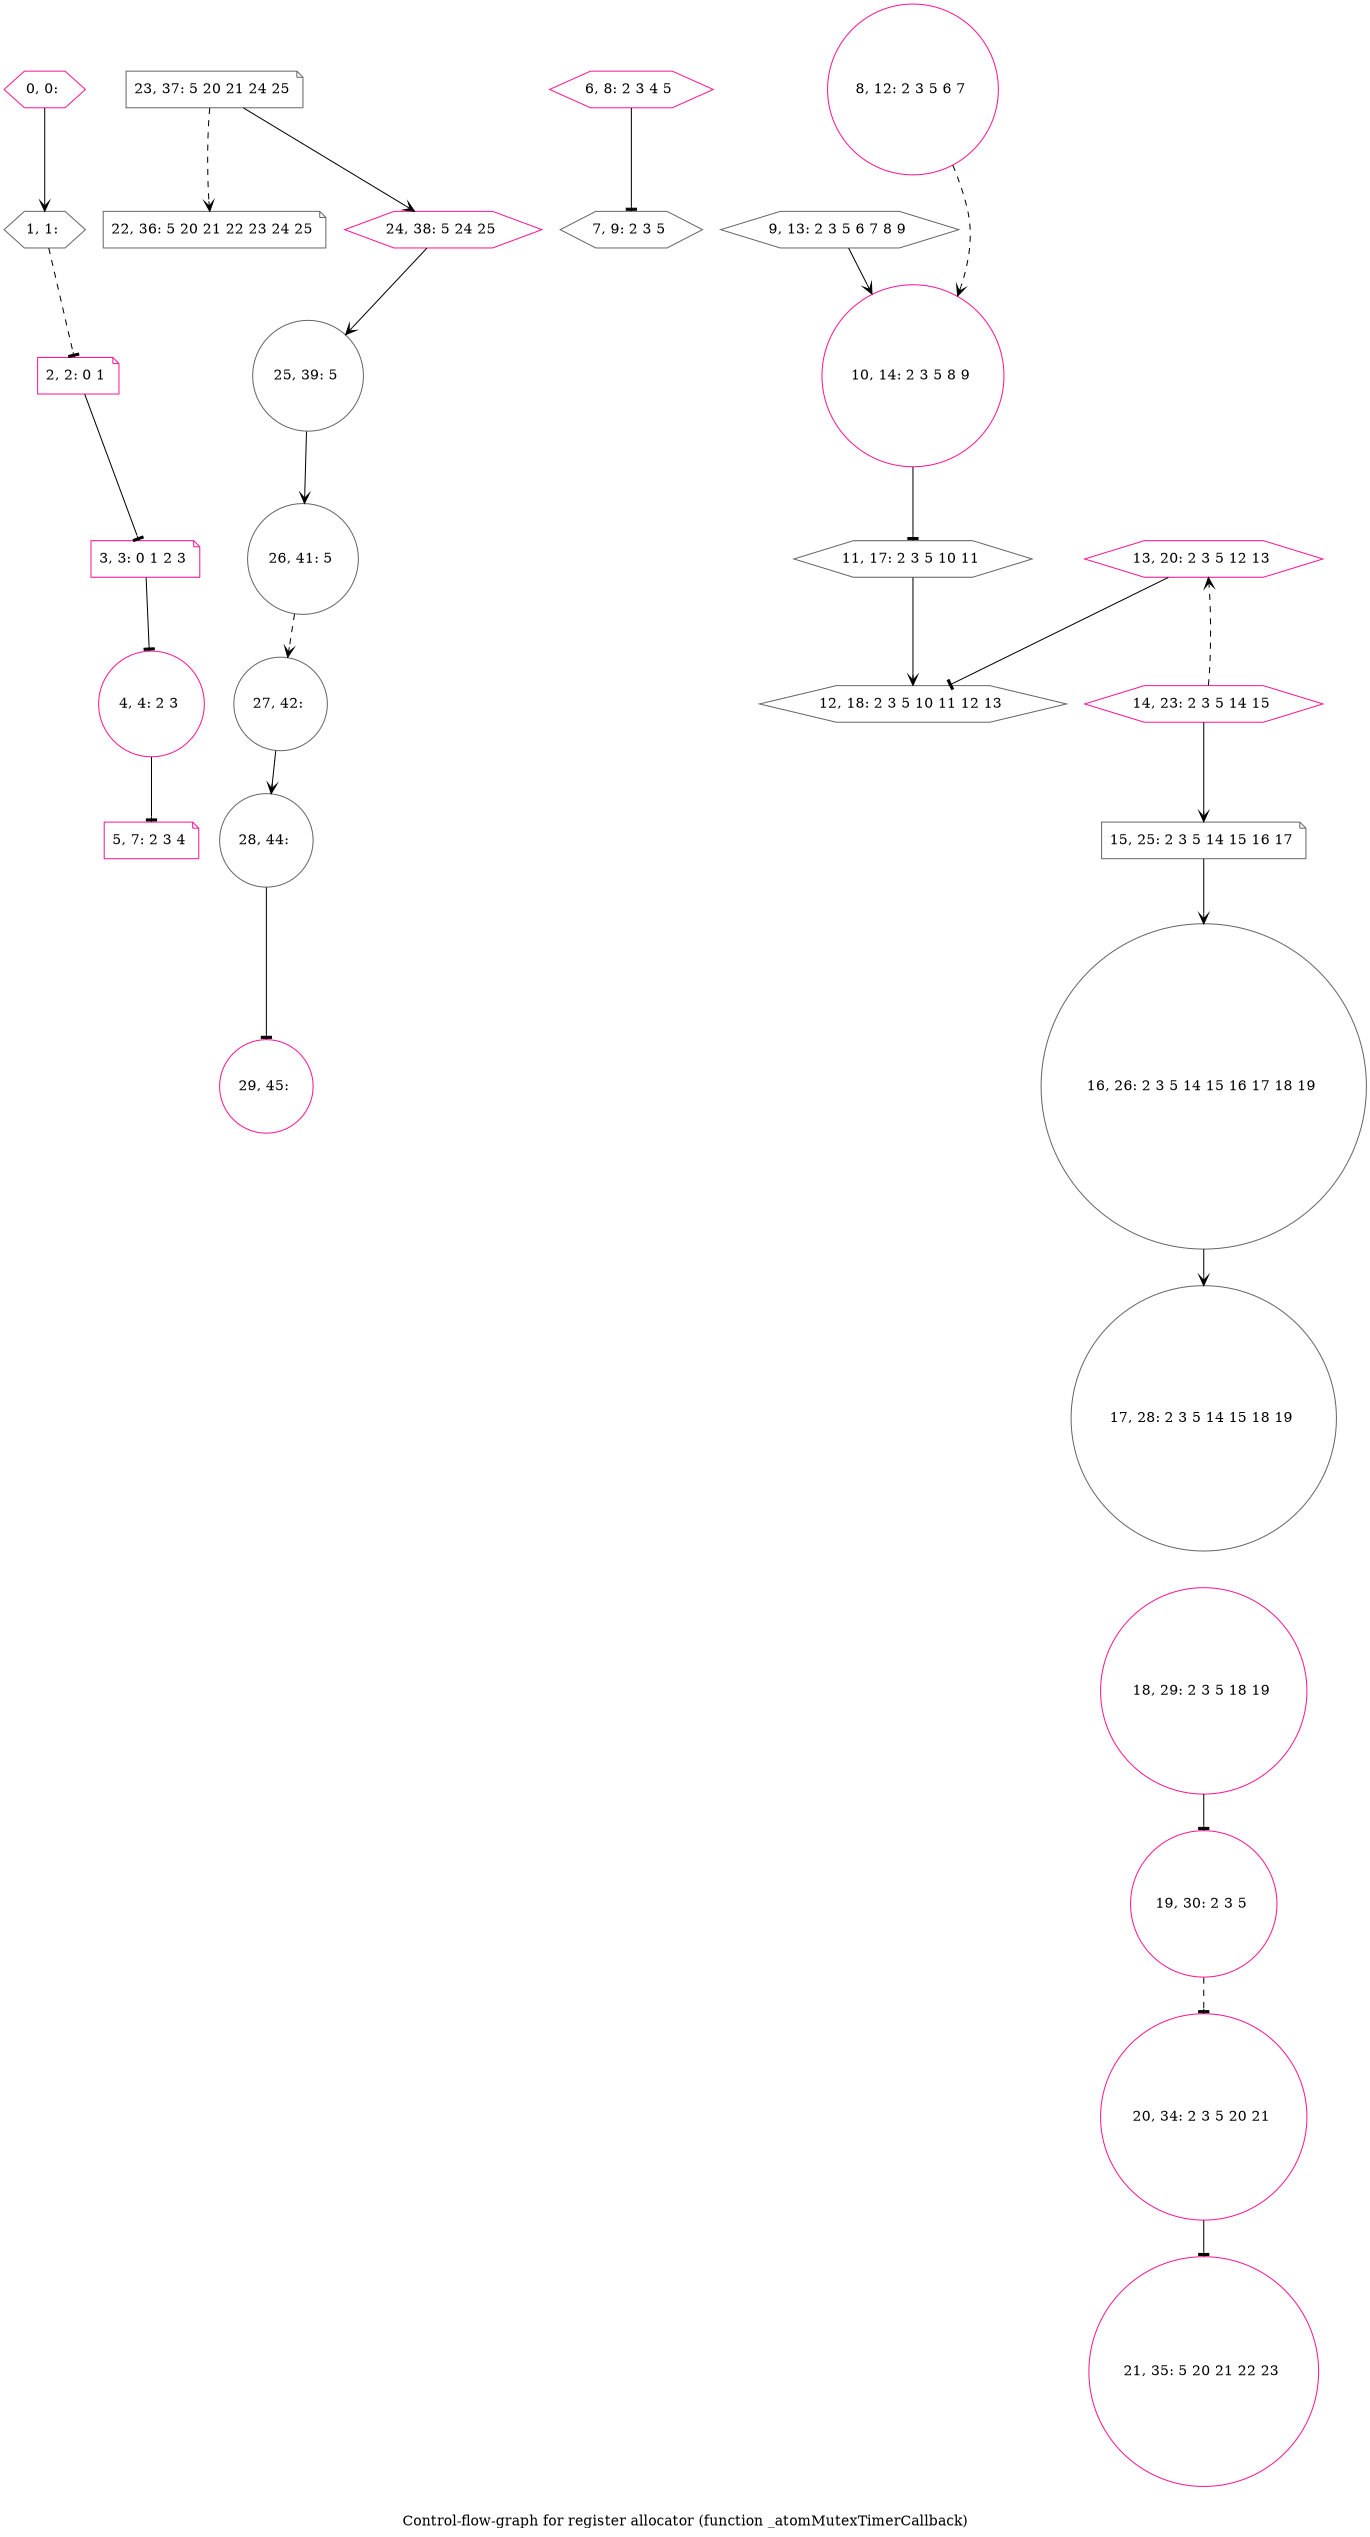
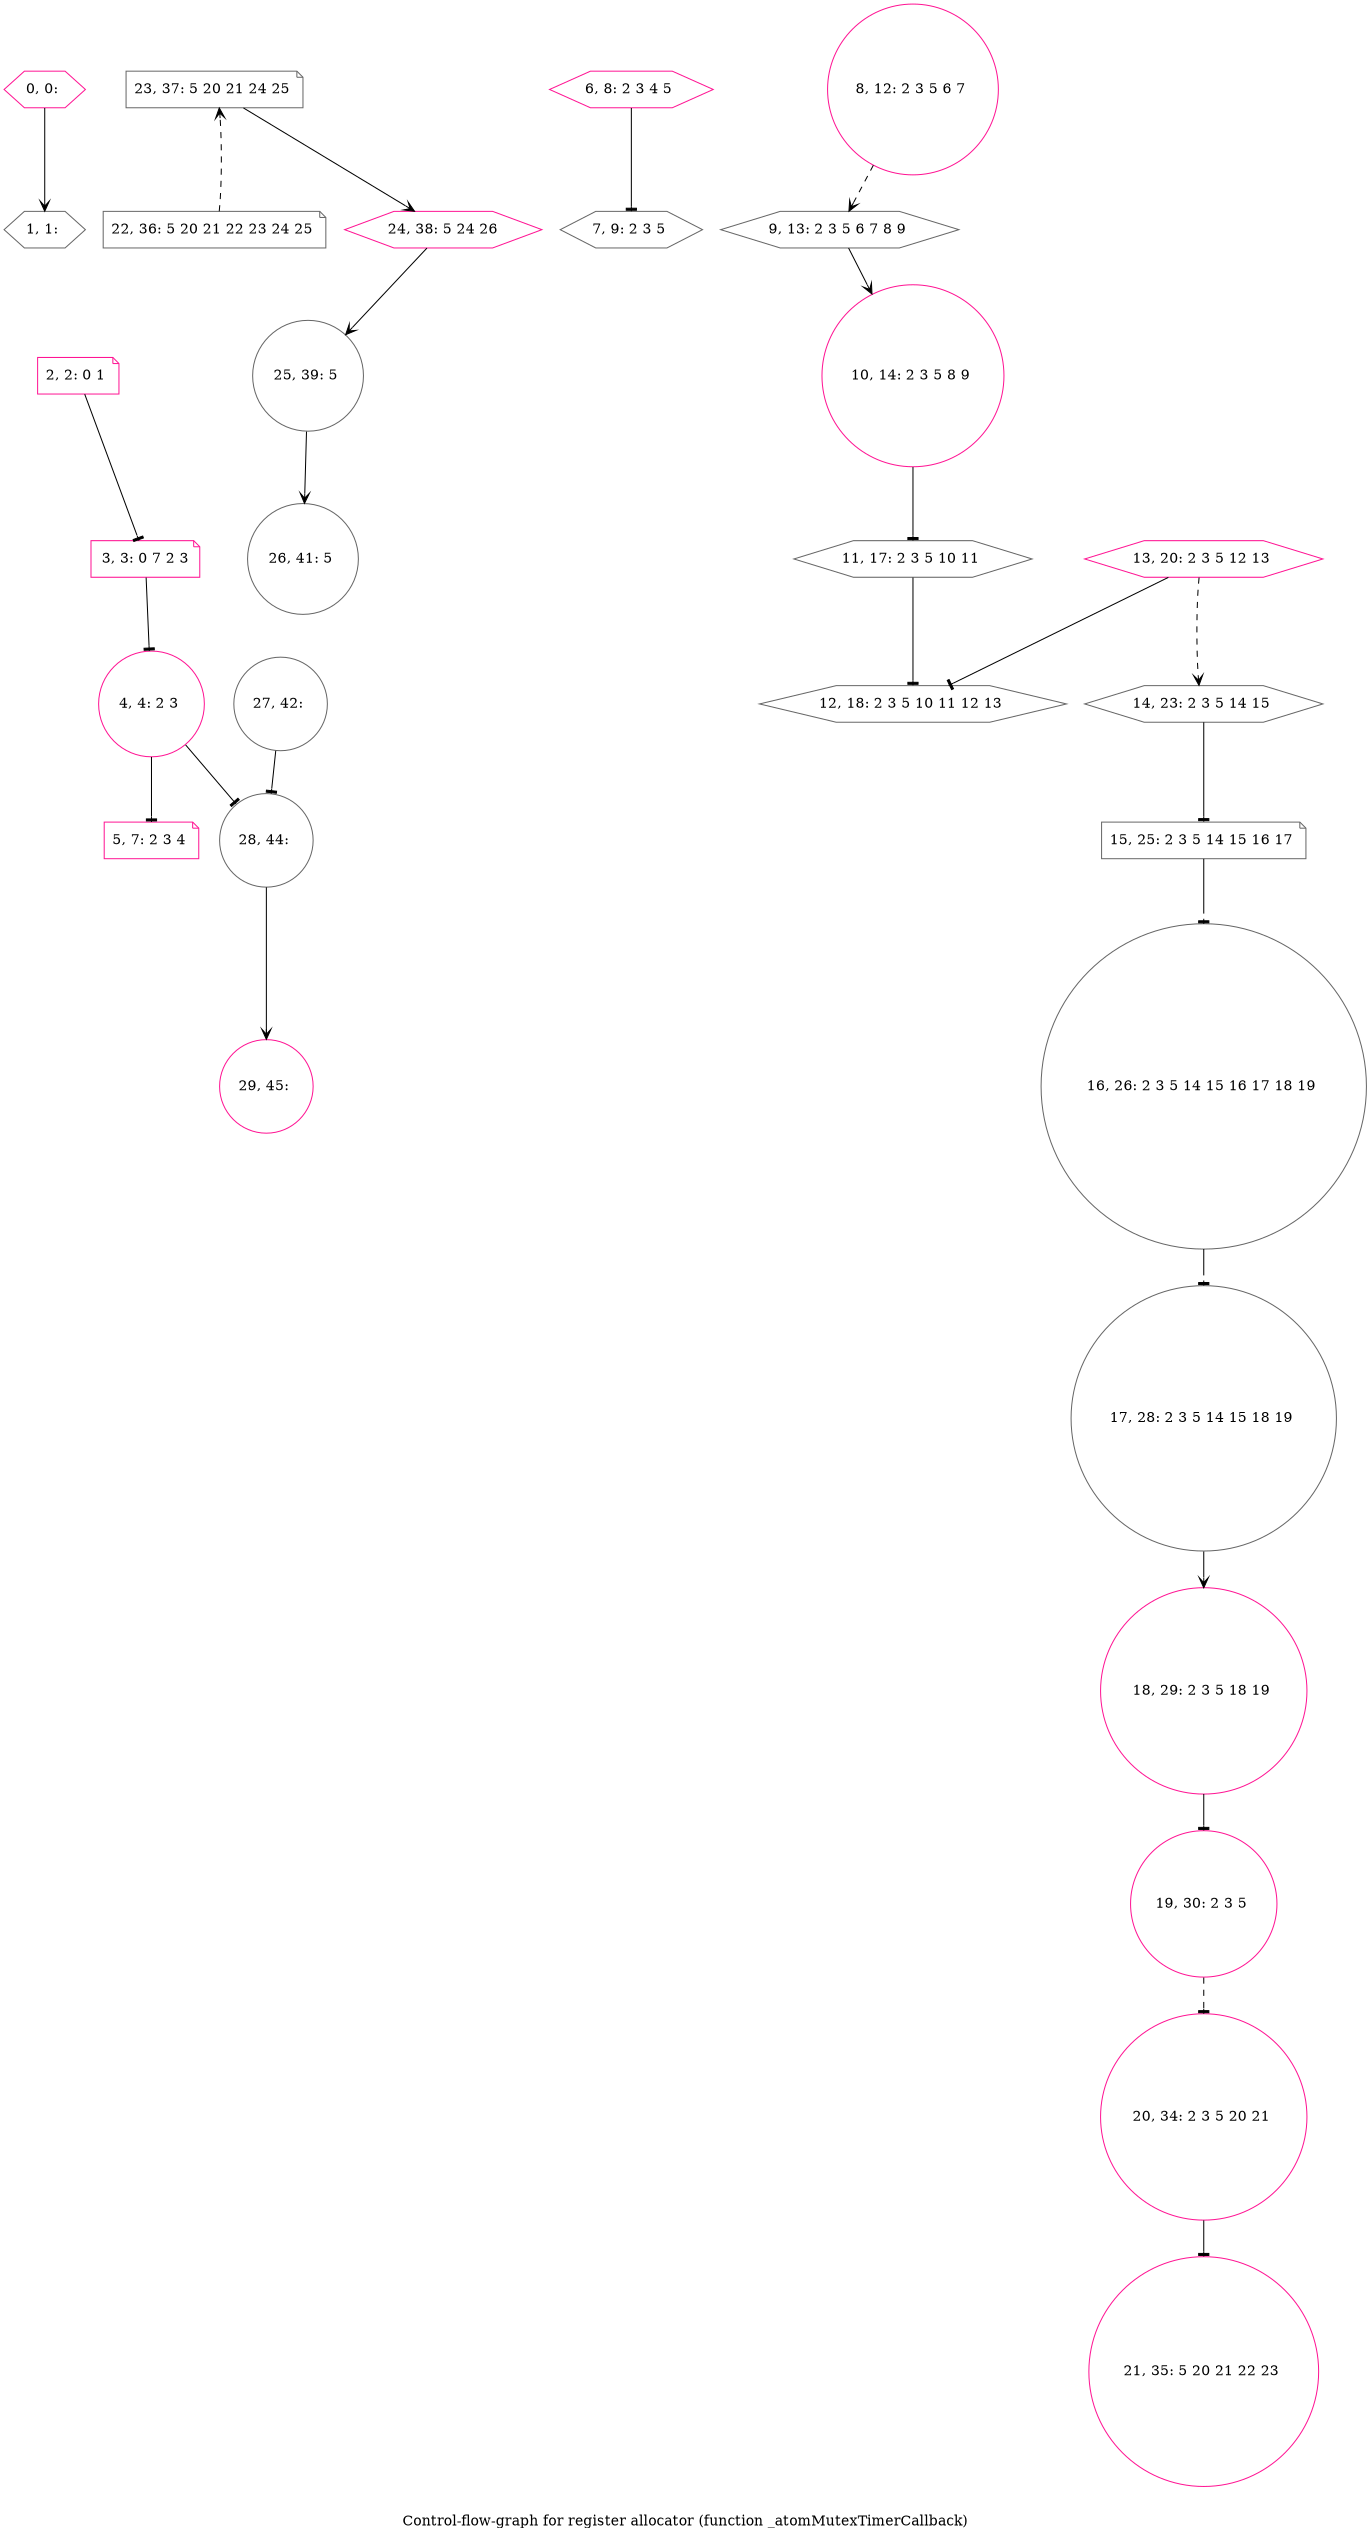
edge "23, 37: 5 20 21 24 25" -> "22, 36: 5 20 21 22 23 24 25": reversed
edge "8, 12: 2 3 5 6 7" -> "10, 14: 2 3 5 8 9": now "8, 12: 2 3 5 6 7" -> "9, 13: 2 3 5 6 7 8 9"
node "24, 38: 5 24 25": label "24, 38: 5 24 25" -> "24, 38: 5 24 26"
edge "1, 1:" -> "2, 2: 0 1": removed
node "3, 3: 0 1 2 3": label "3, 3: 0 1 2 3" -> "3, 3: 0 7 2 3"
edge "11, 17: 2 3 5 10 11" -> "12, 18: 2 3 5 10 11 12 13": arrowhead vee -> tee
edge "26, 41: 5" -> "27, 42:": removed
edge "14, 23: 2 3 5 14 15" -> "13, 20: 2 3 5 12 13": reversed
node "14, 23: 2 3 5 14 15": color deeppink -> gray40
edge "14, 23: 2 3 5 14 15" -> "15, 25: 2 3 5 14 15 16 17": arrowhead vee -> tee
edge "27, 42:" -> "28, 44:": arrowhead vee -> tee
edge "4, 4: 2 3" -> "28, 44:": added
edge "15, 25: 2 3 5 14 15 16 17" -> "16, 26: 2 3 5 14 15 16 17 18 19": arrowhead vee -> tee
edge "28, 44:" -> "29, 45:": arrowhead tee -> vee
edge "16, 26: 2 3 5 14 15 16 17 18 19" -> "17, 28: 2 3 5 14 15 18 19": arrowhead vee -> tee
edge "17, 28: 2 3 5 14 15 18 19" -> "18, 29: 2 3 5 18 19": added
